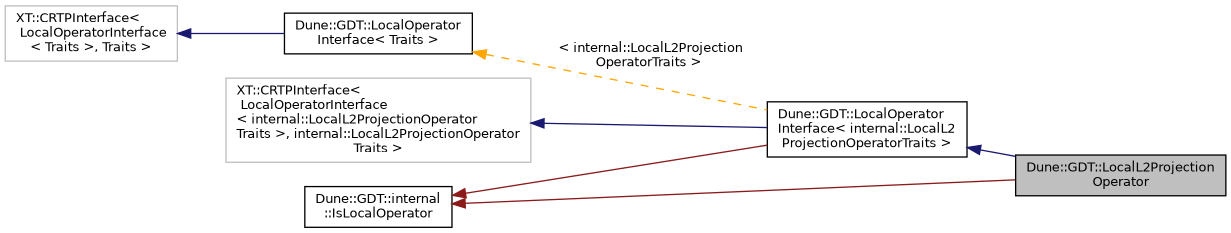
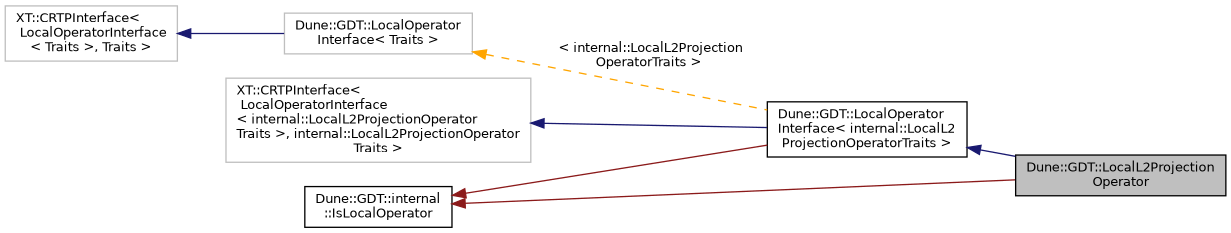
node "Dune::GDT::LocalOperator Interface< Traits >": color black -> grey75
